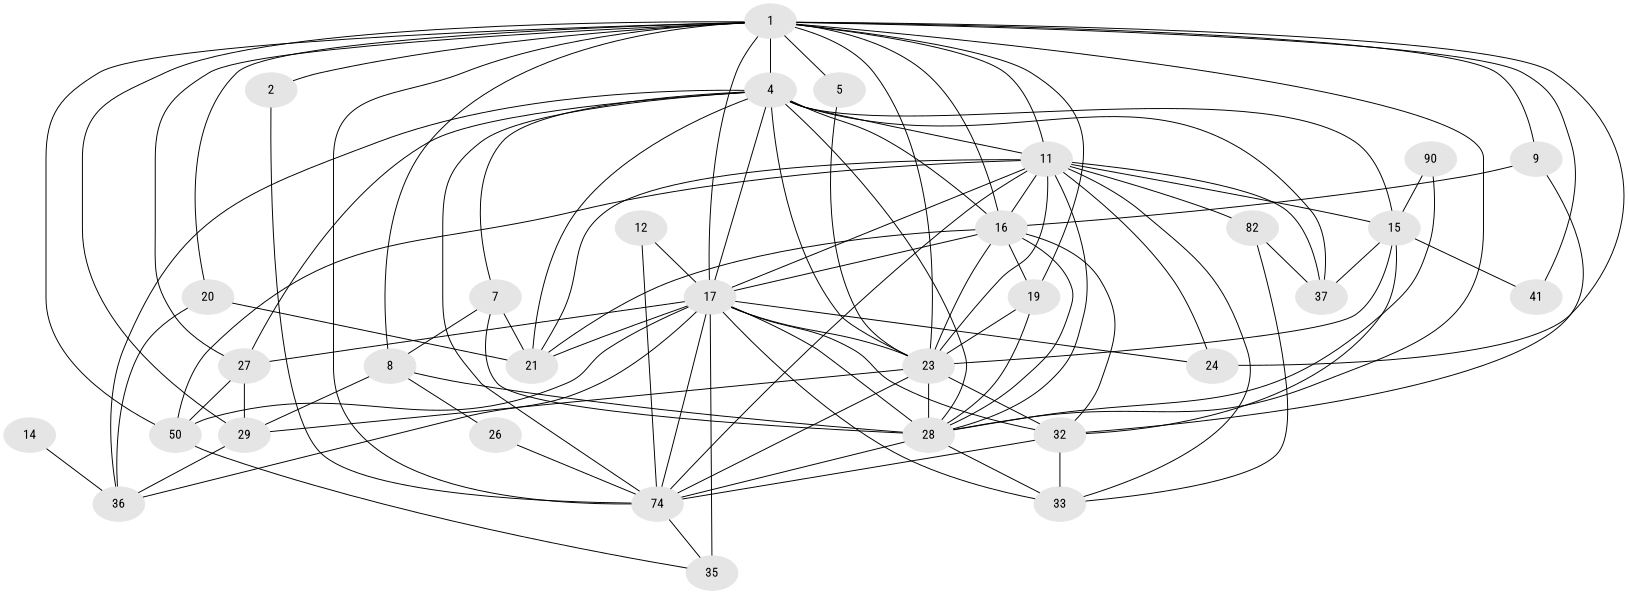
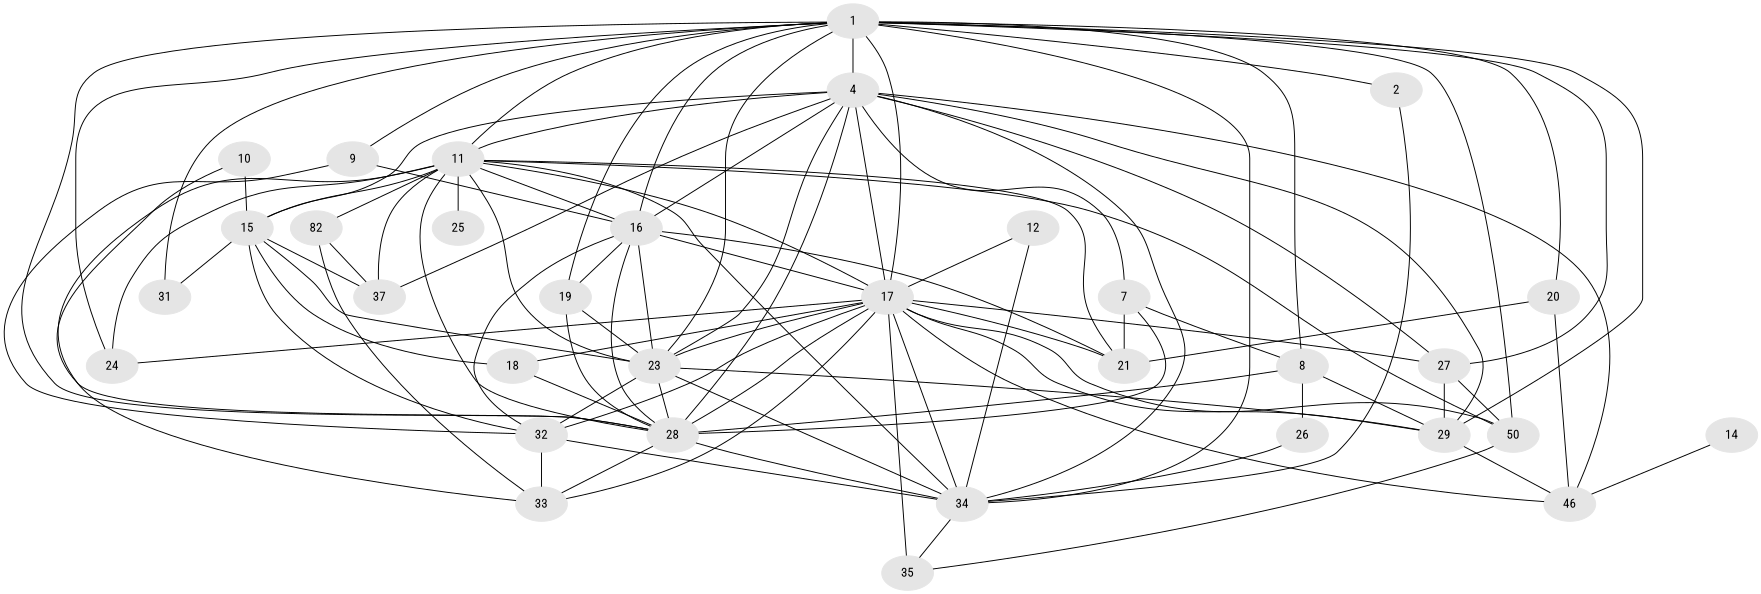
node "5": removed
node "90": label "90" -> "10"
edge "4" -- "21": now "4" -- "29"
node "25": added
node "41": label "41" -> "31"
node "18": added
edge "17" -- "29": added
node "36": label "36" -> "46"
node "74": label "74" -> "34"
